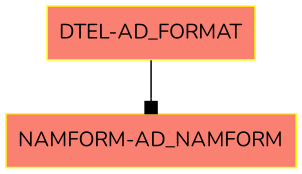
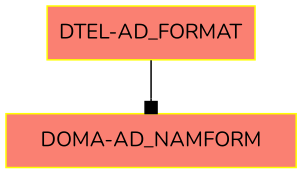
node "NAMFORM-AD_NAMFORM": label "NAMFORM-AD_NAMFORM" -> "DOMA-AD_NAMFORM"
